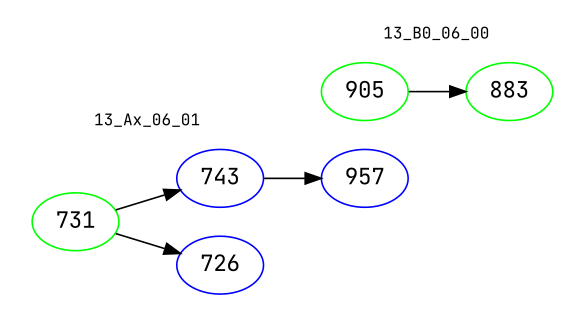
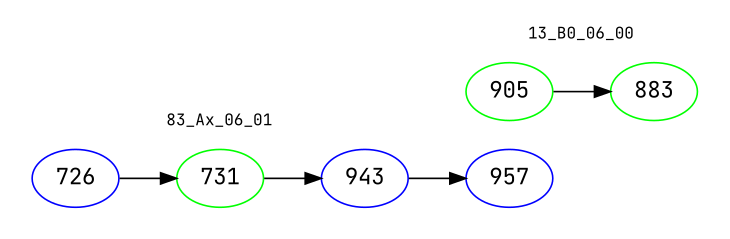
cluster "13_Ax_06_01": label "13_Ax_06_01" -> "83_Ax_06_01"
node "743": label "743" -> "943"
edge "731" -> "726": reversed
